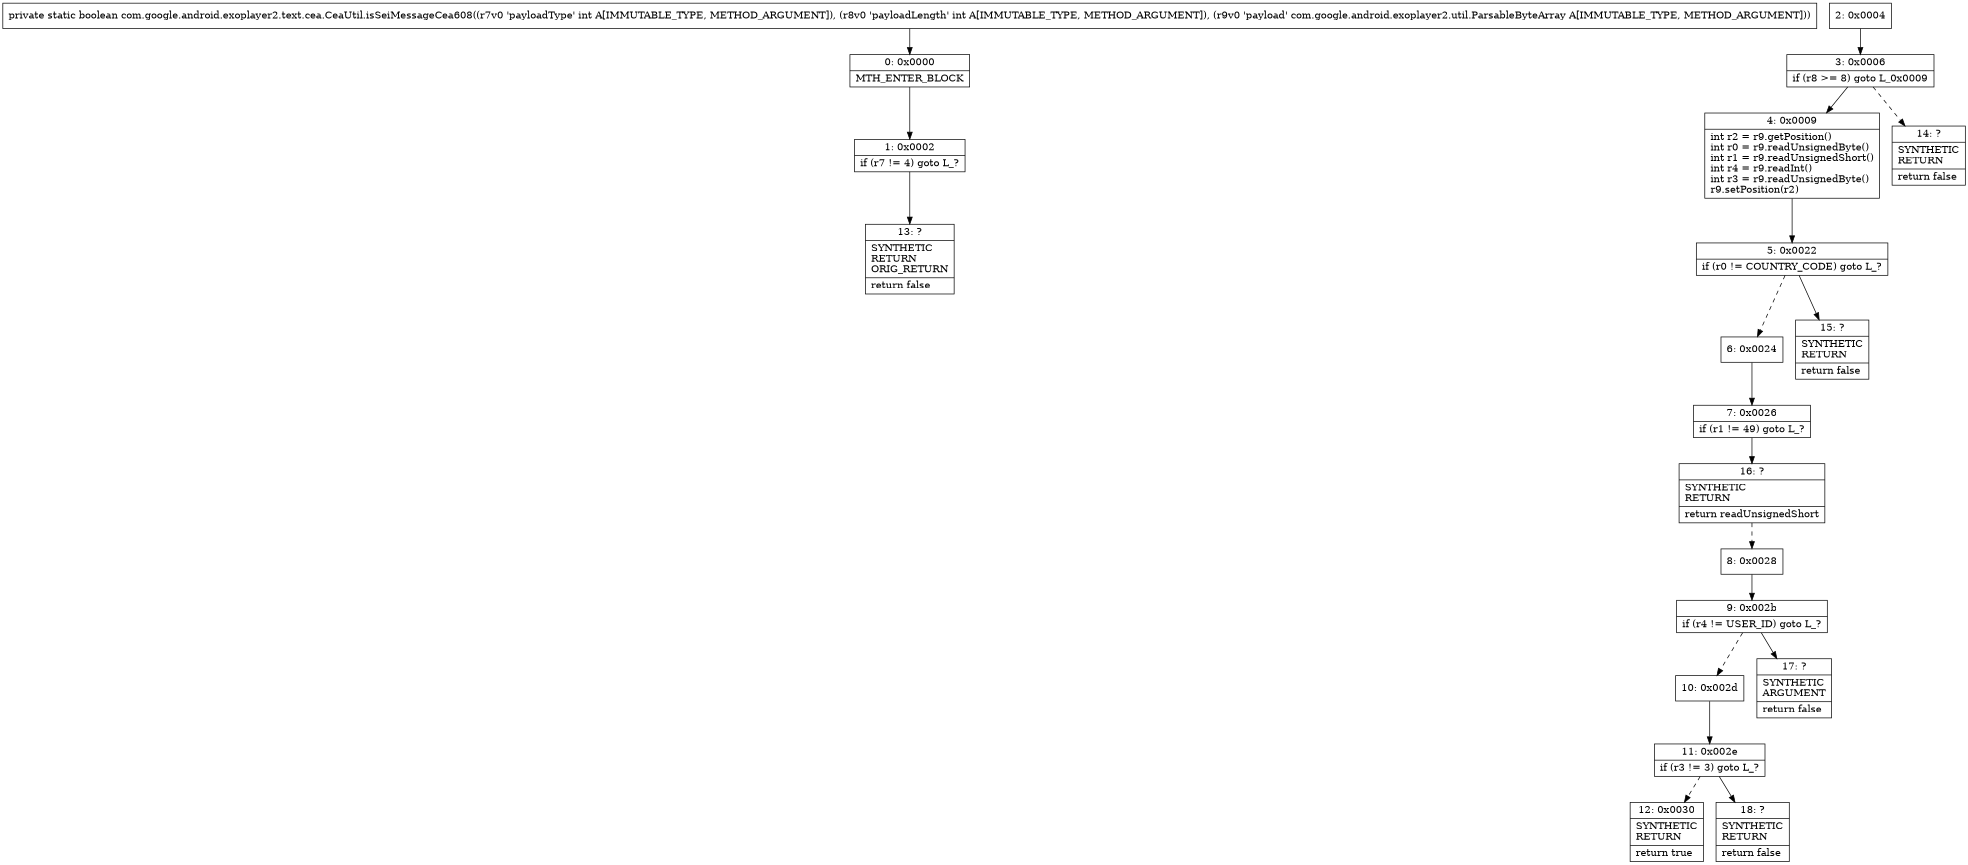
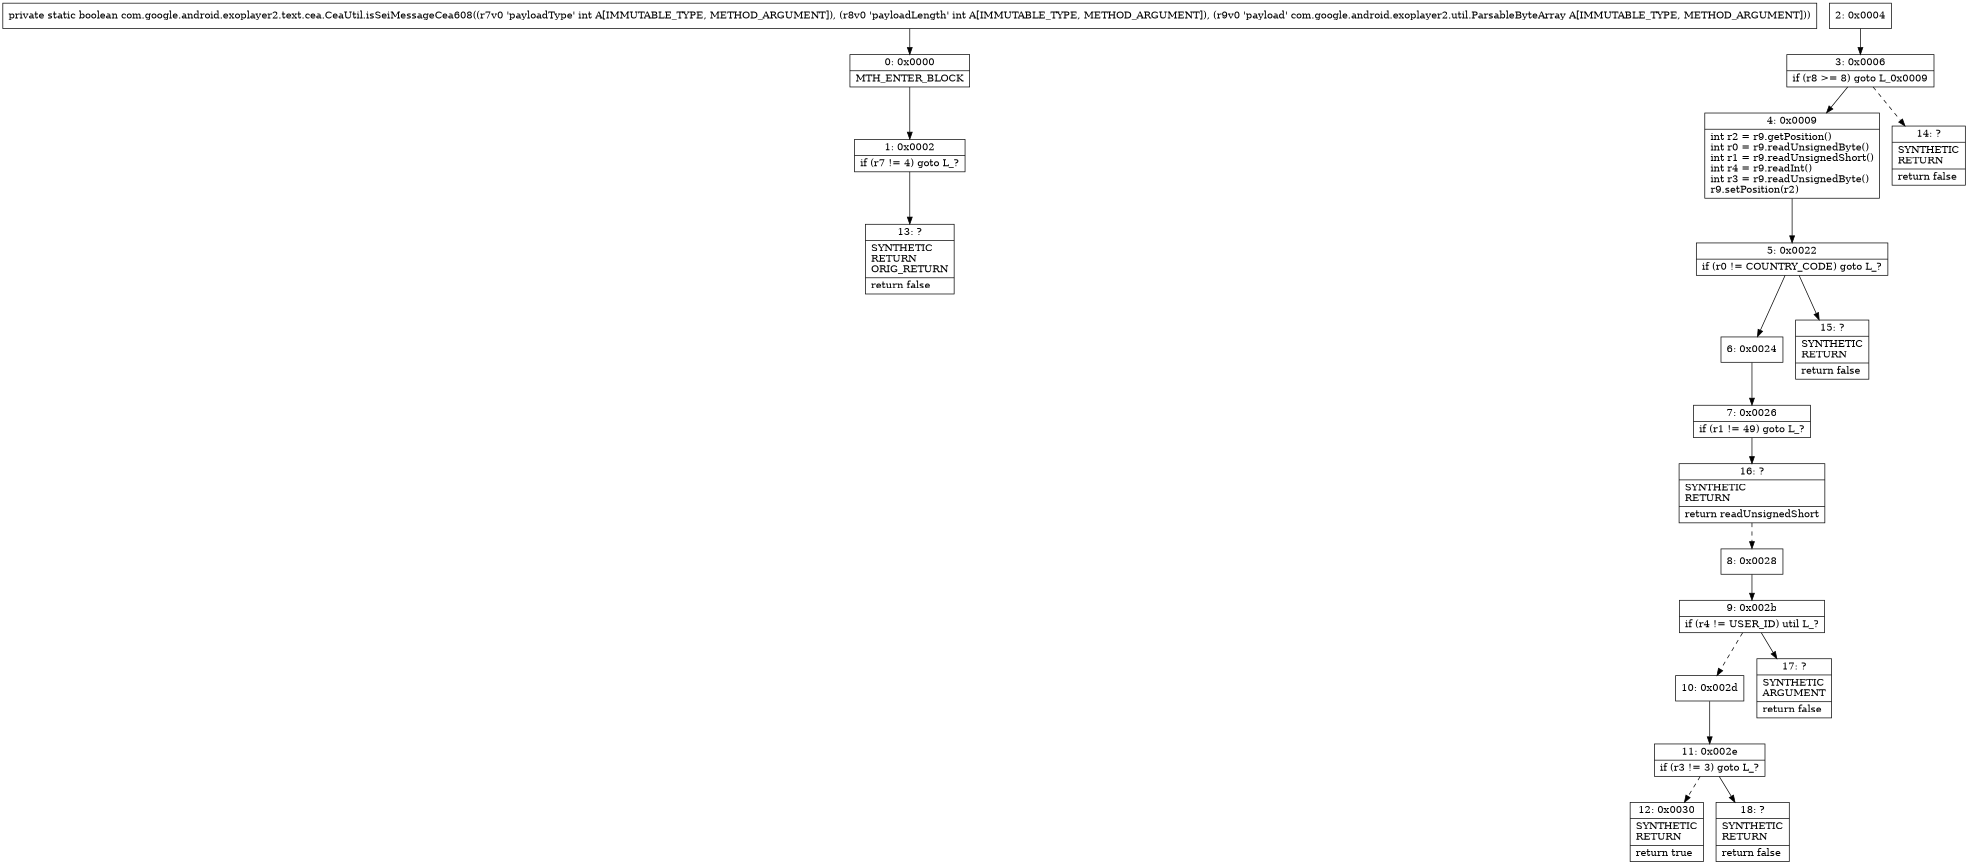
edge "5: 0x0022" -> "6: 0x0024": style dashed -> solid
node "9: 0x002b": text "if (r4 != USER_ID) goto L_?" -> "if (r4 != USER_ID) util L_?"
